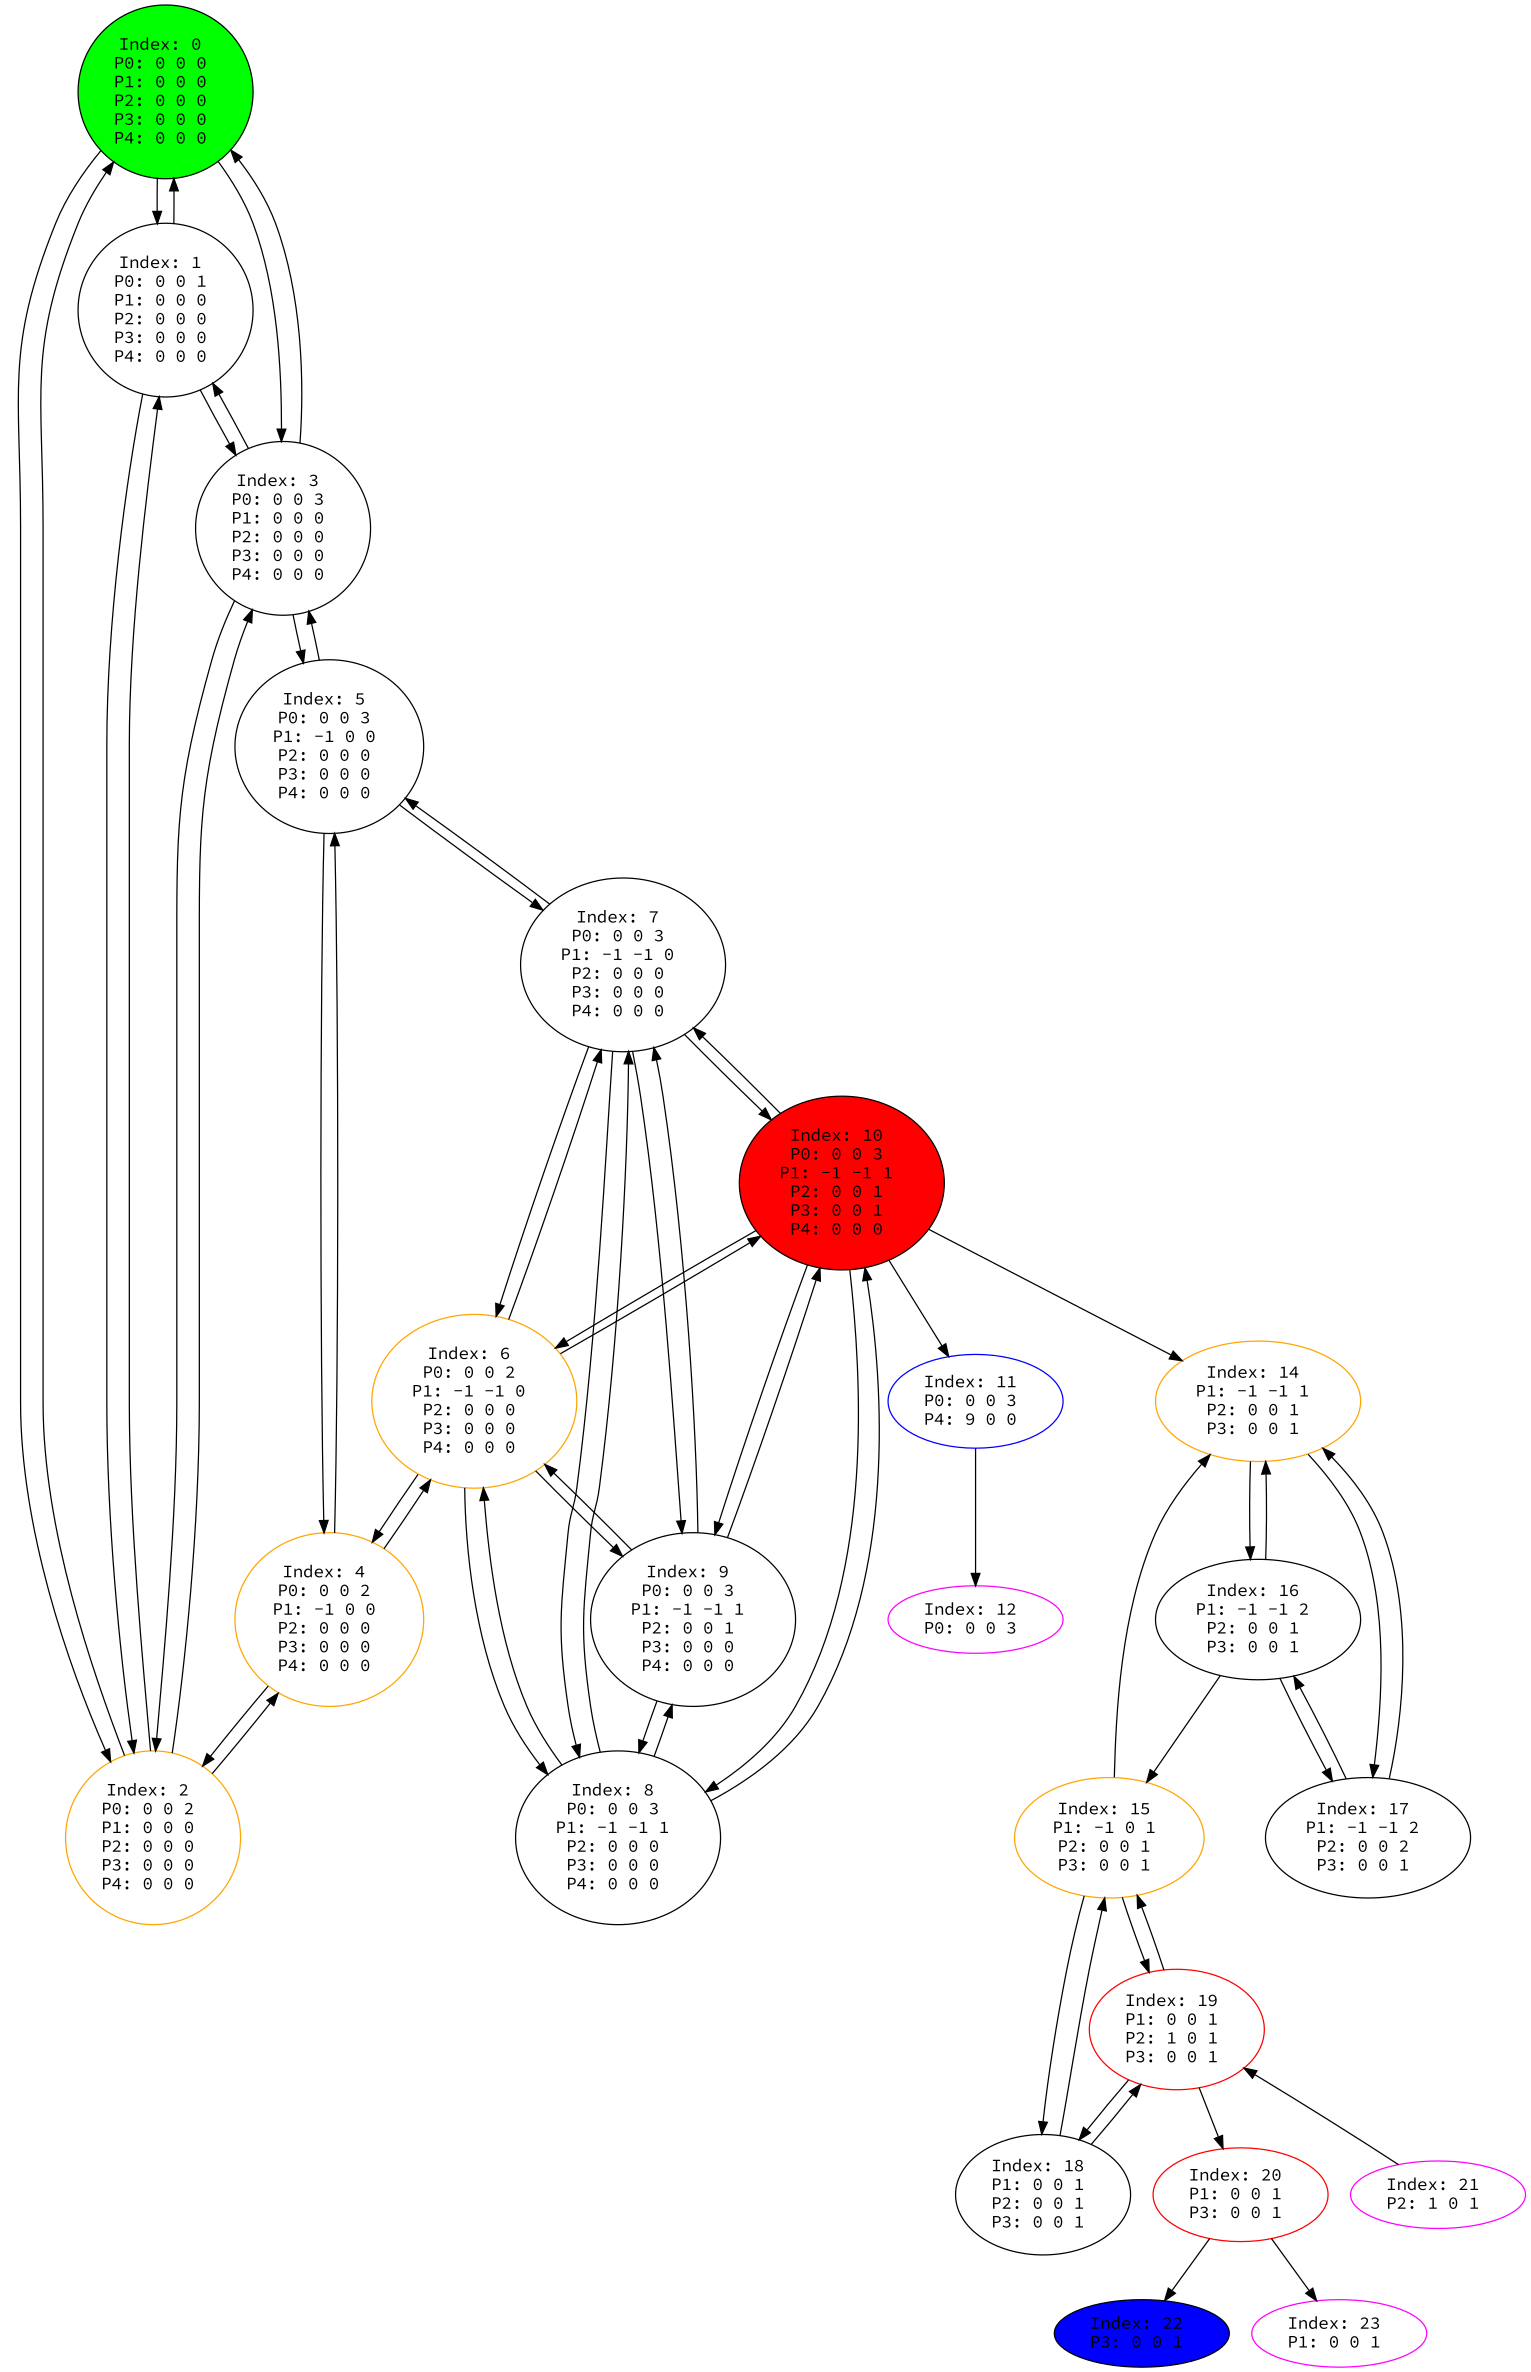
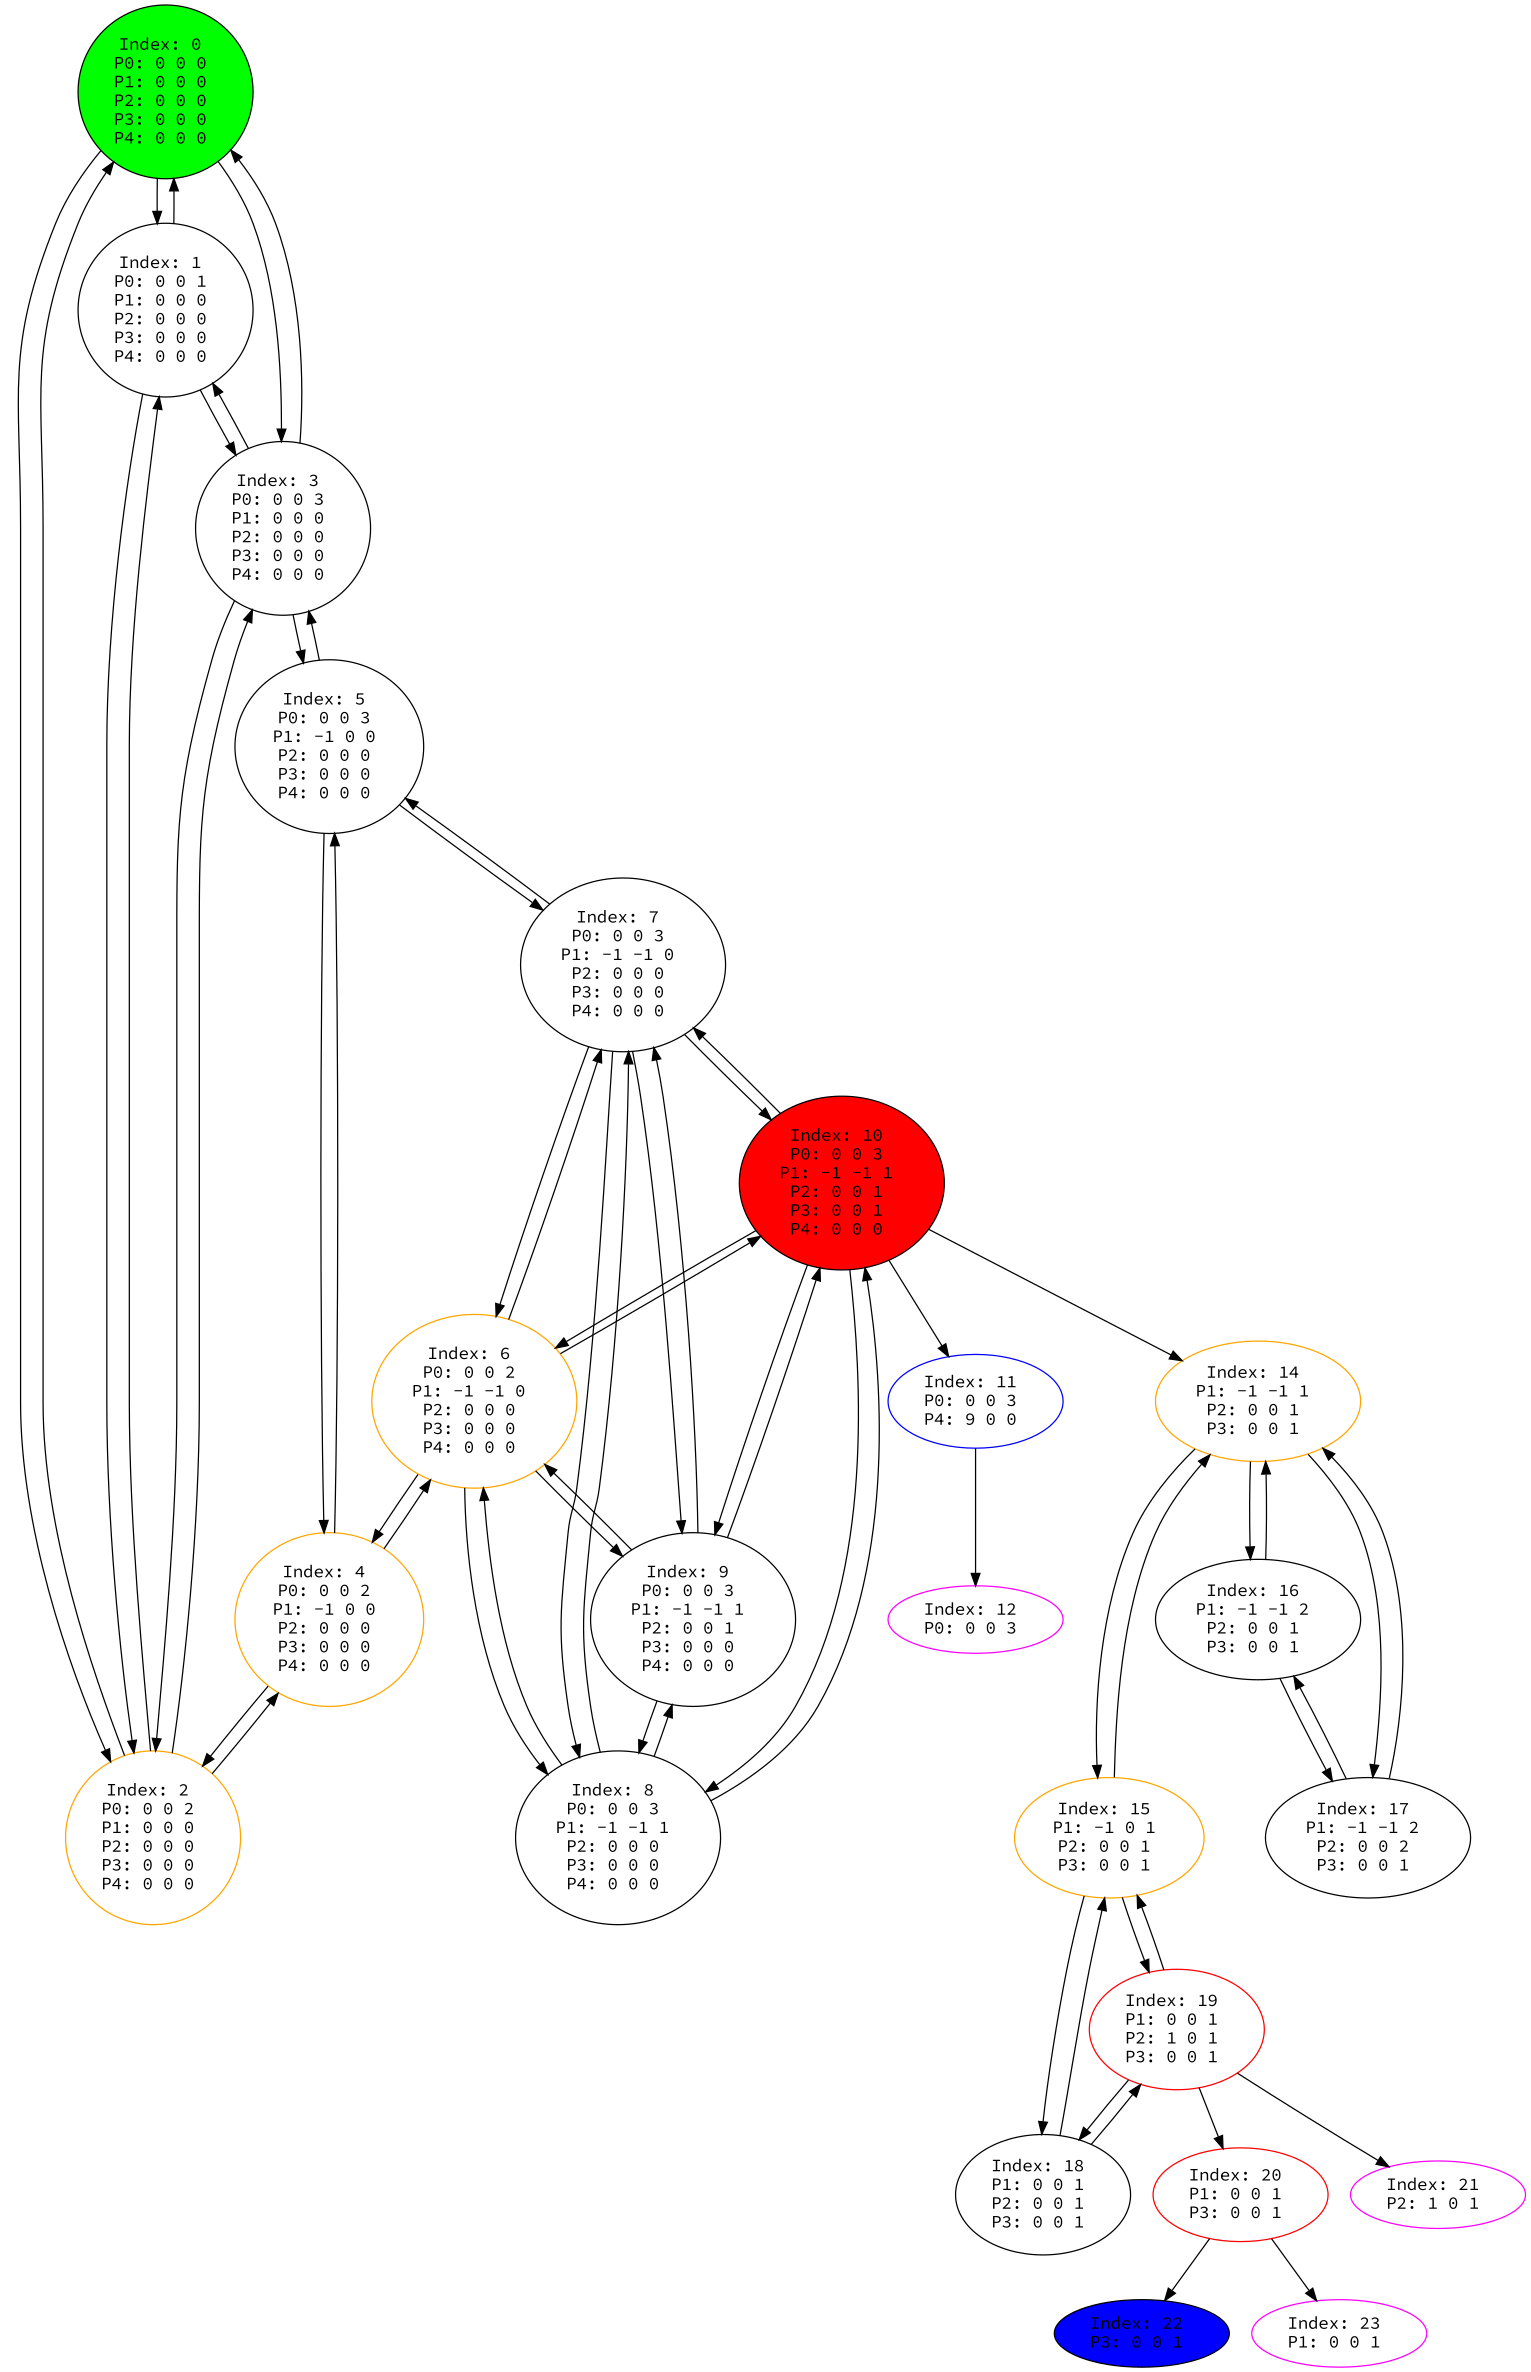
edge "Index: 16 P1: -1 -1 2 P2: 0 0 1 P3: 0 0 1" -> "Index: 15 P1: -1 0 1 P2: 0 0 1 P3: 0 0 1": now "Index: 14 P1: -1 -1 1 P2: 0 0 1 P3: 0 0 1" -> "Index: 15 P1: -1 0 1 P2: 0 0 1 P3: 0 0 1"
edge "Index: 21 P2: 1 0 1" -> "Index: 19 P1: 0 0 1 P2: 1 0 1 P3: 0 0 1": reversed
